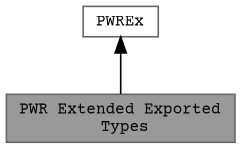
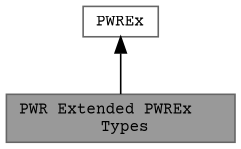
node "PWR Extended Exported Types": label "PWR Extended Exported Types" -> "PWR Extended PWREx Types"
